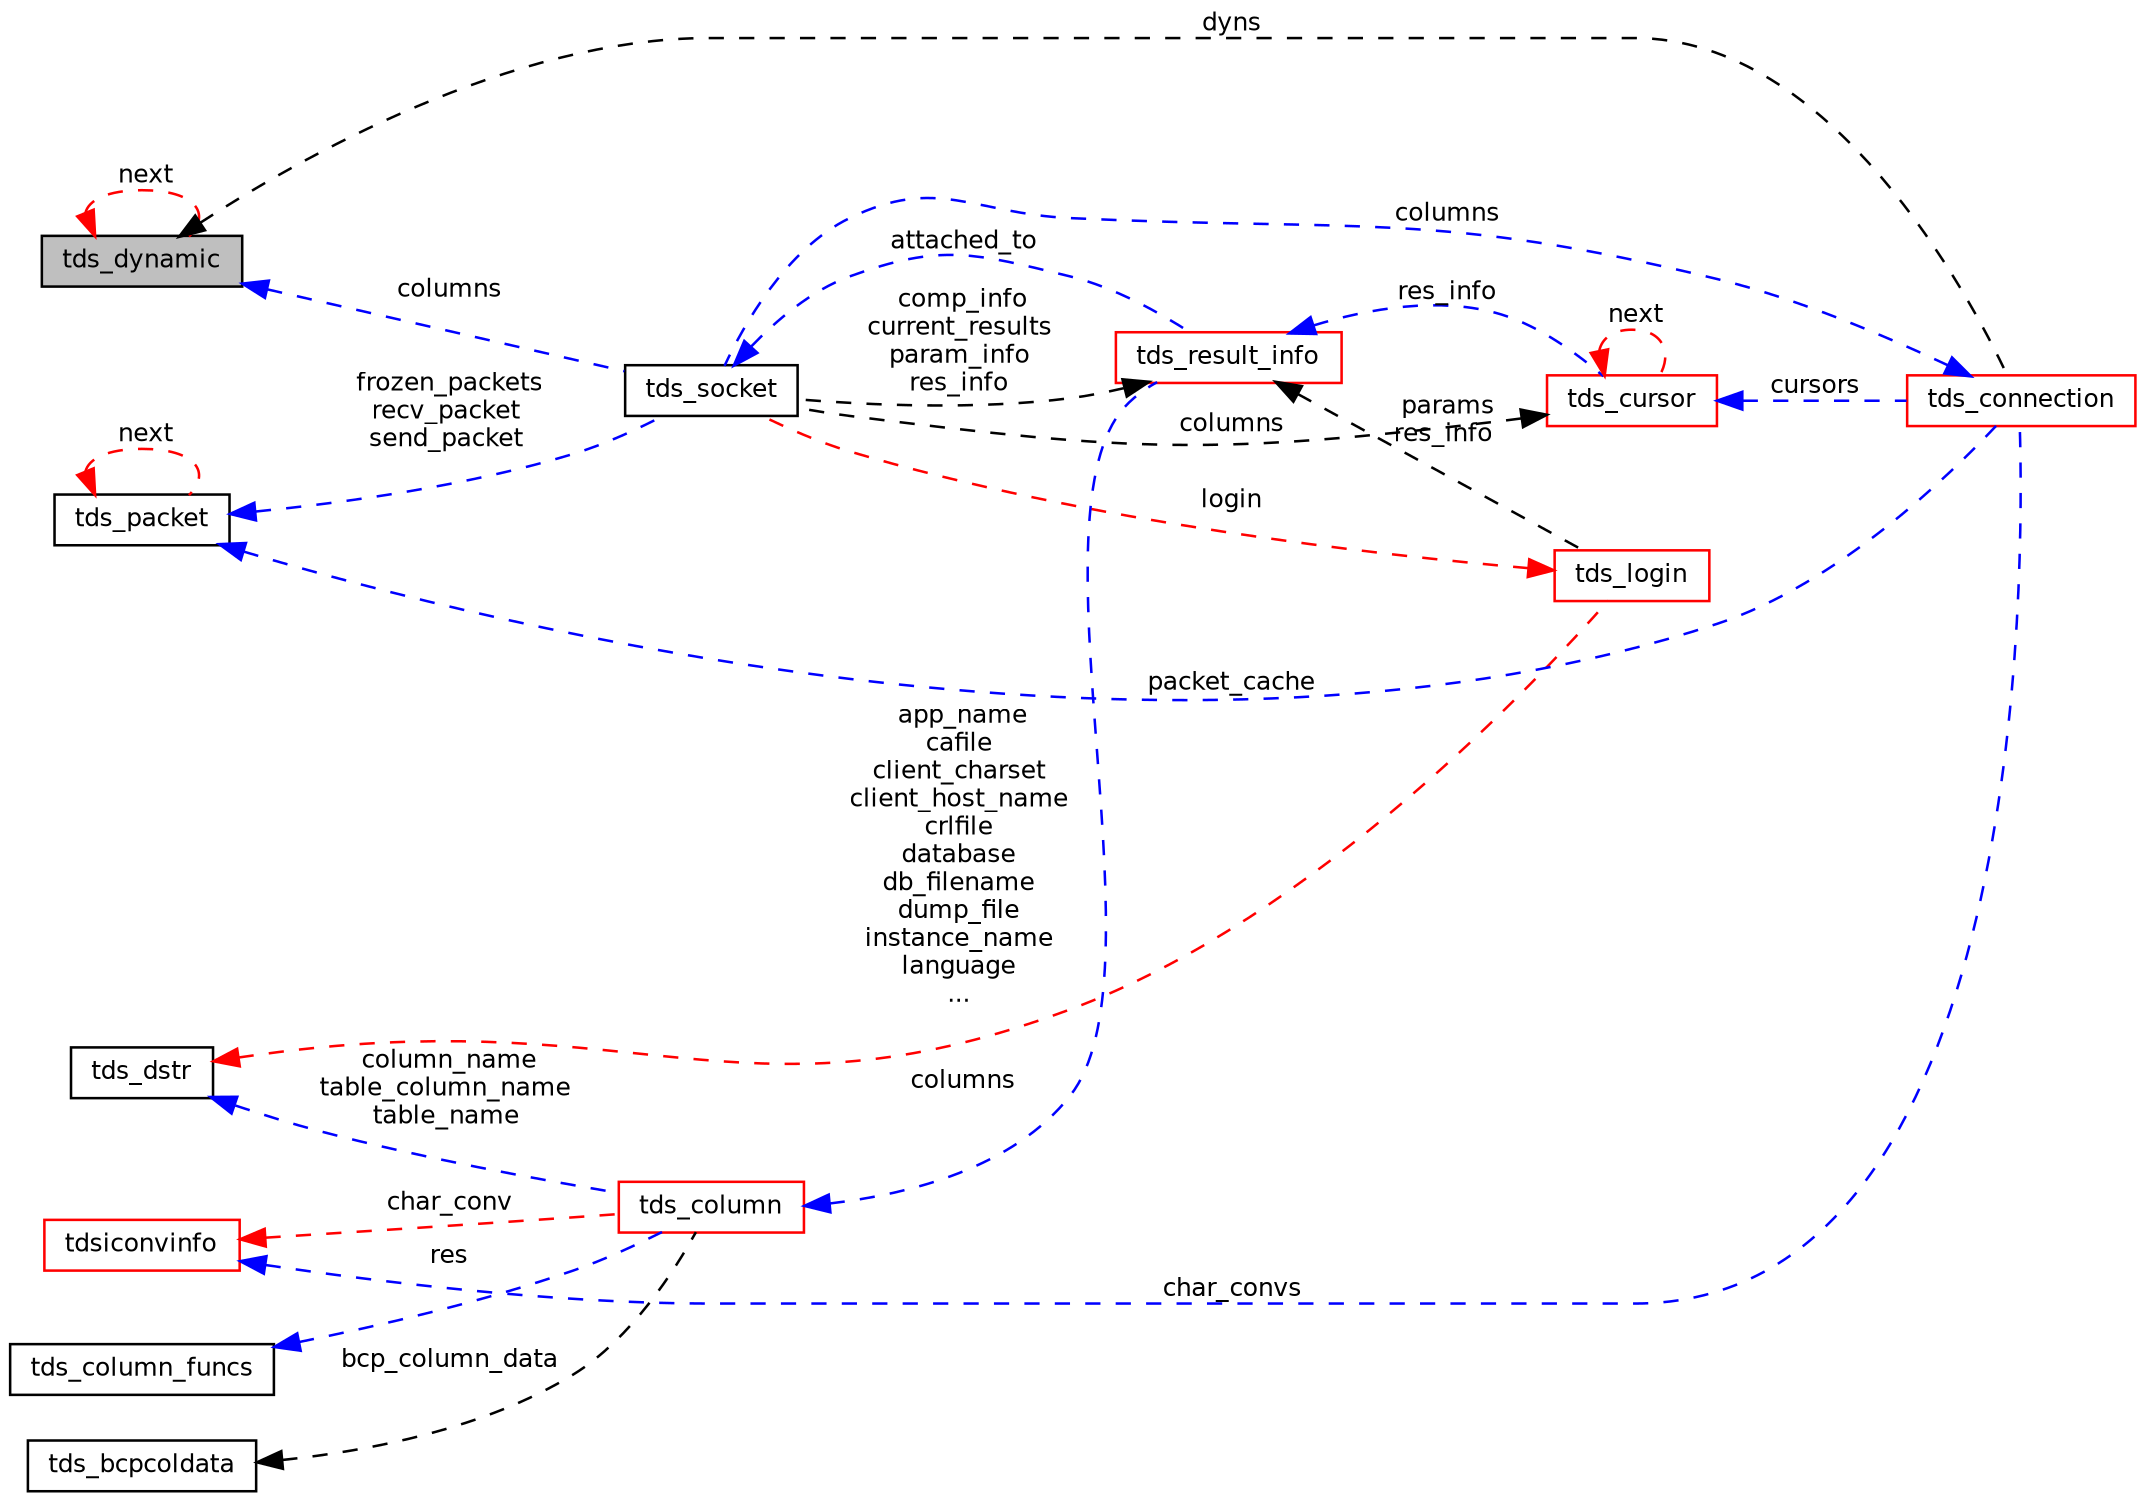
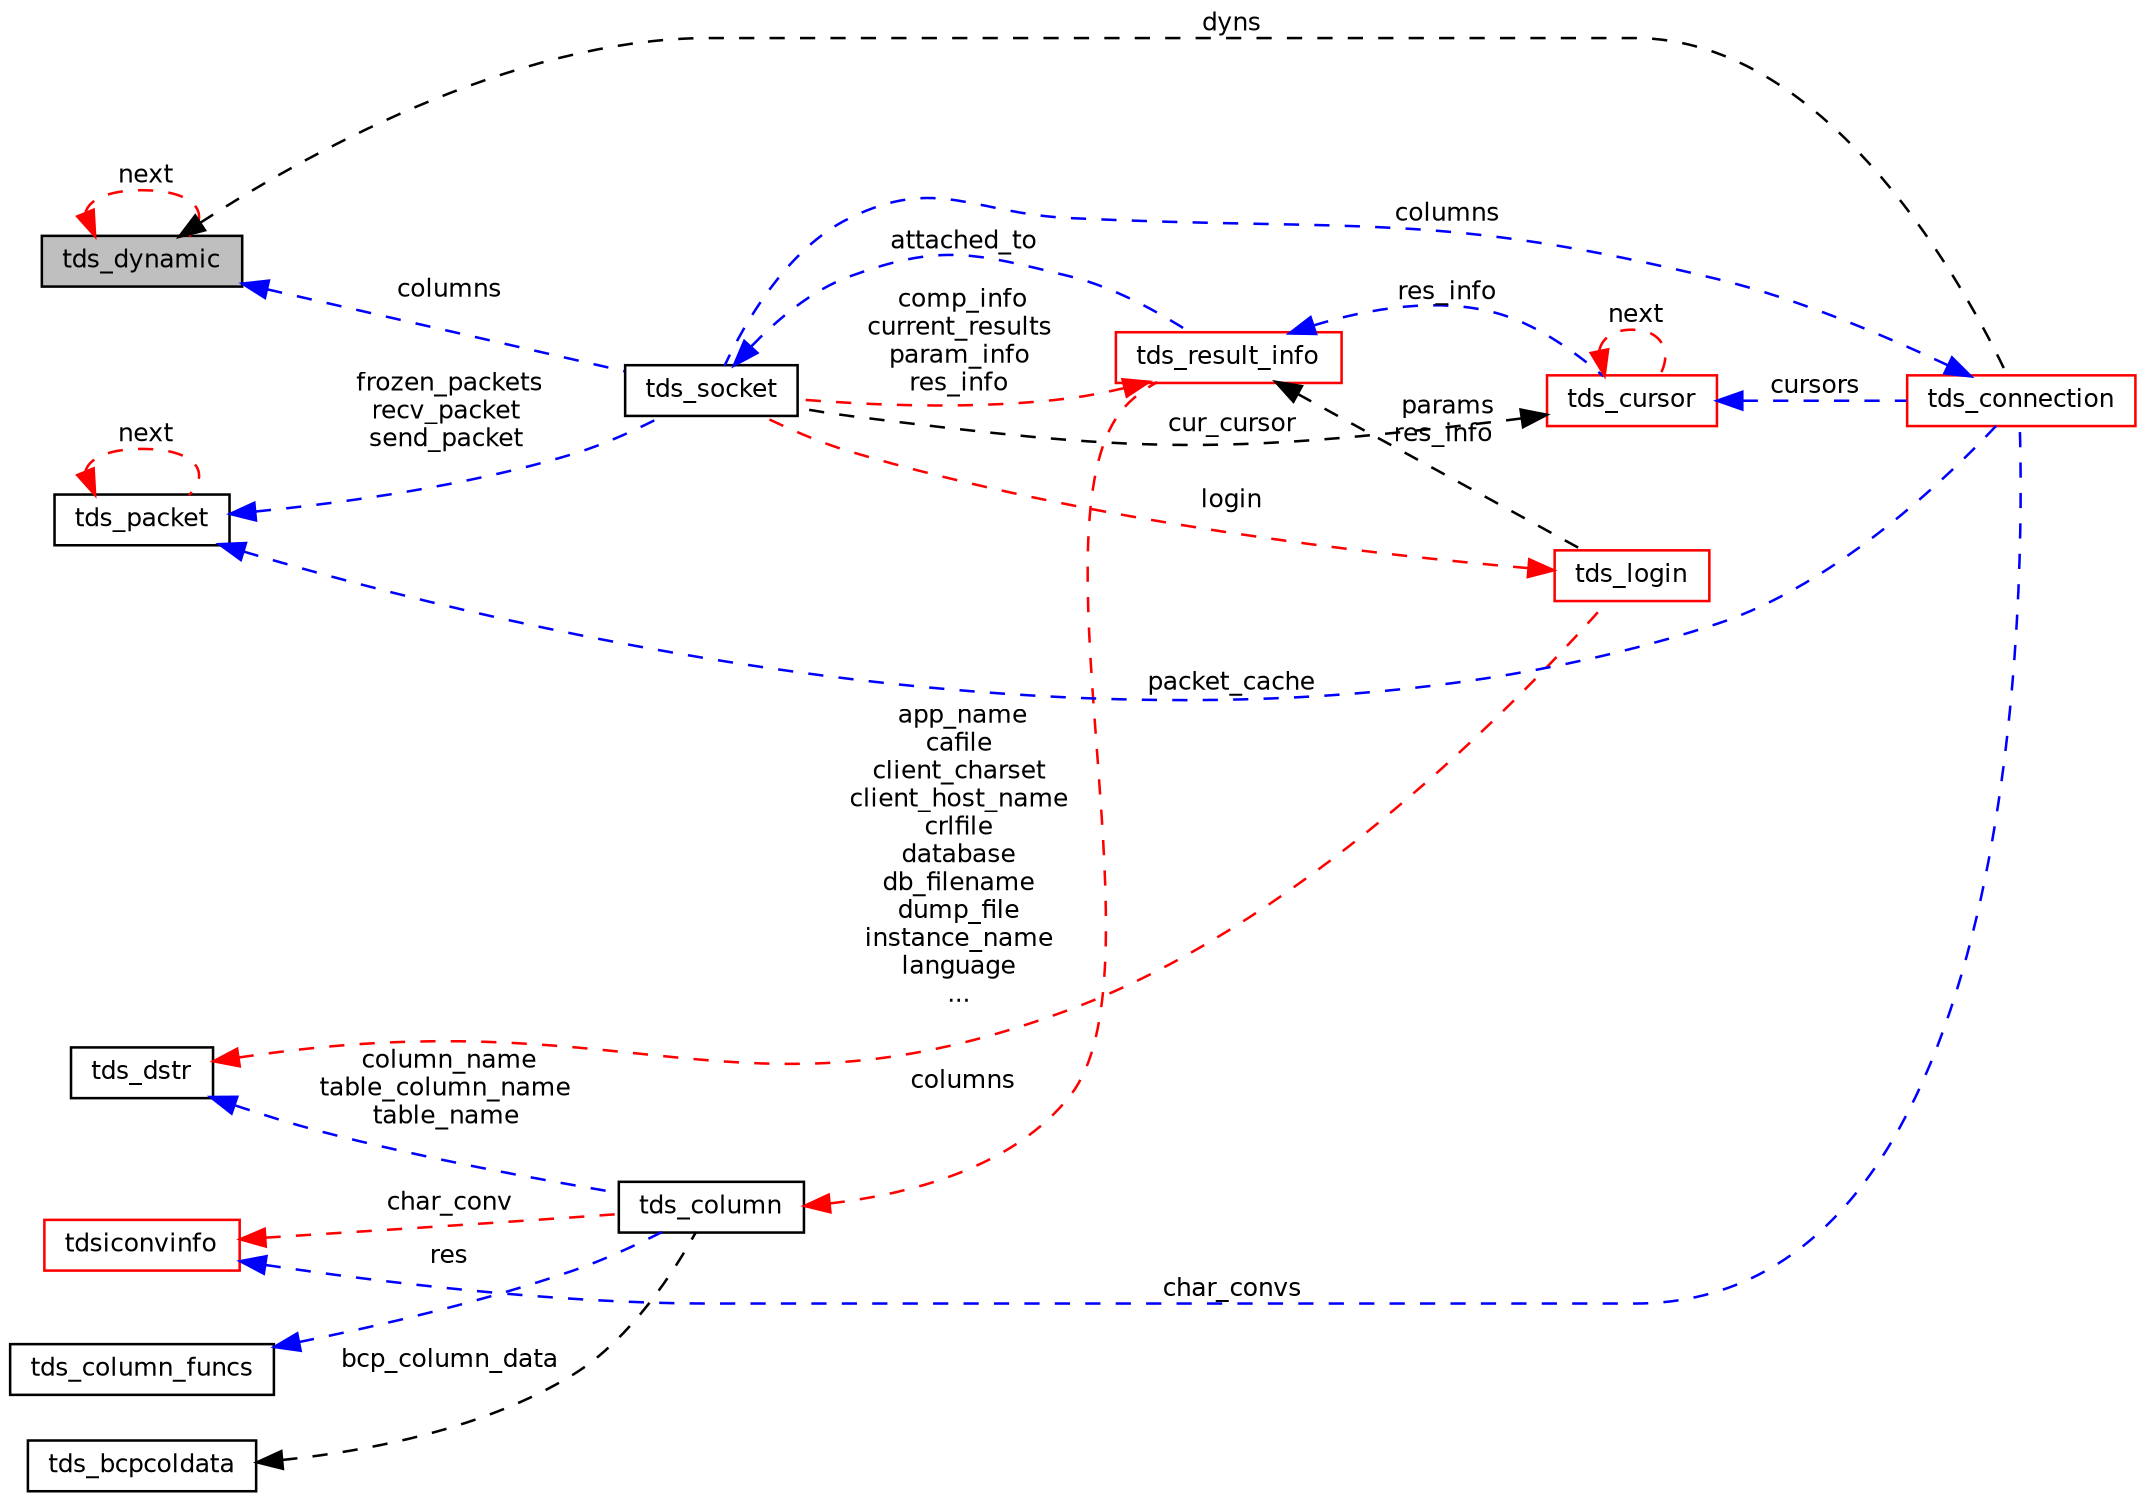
edge "tds_socket" -> "tds_result_info": color black -> red
edge "tds_socket" -> "tds_cursor": label " columns" -> " cur_cursor"
edge "tds_result_info" -> "tds_column": color blue -> red
node "tds_column": color red -> black
